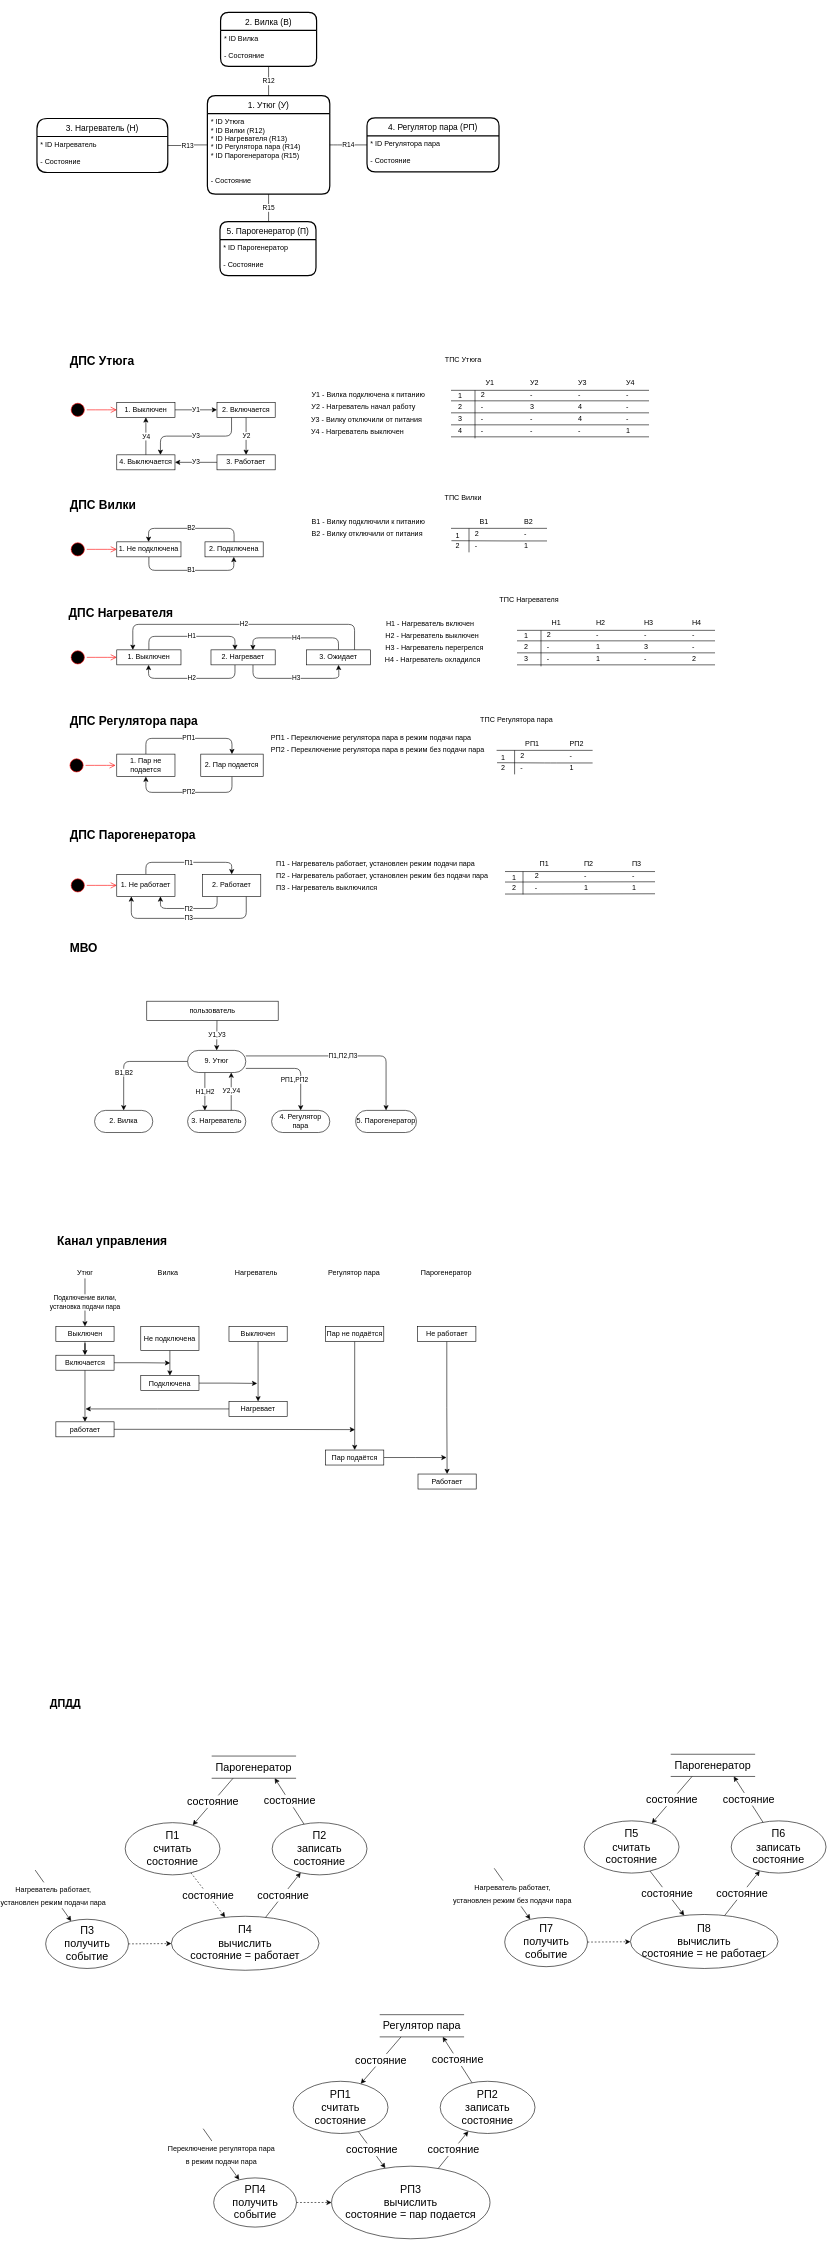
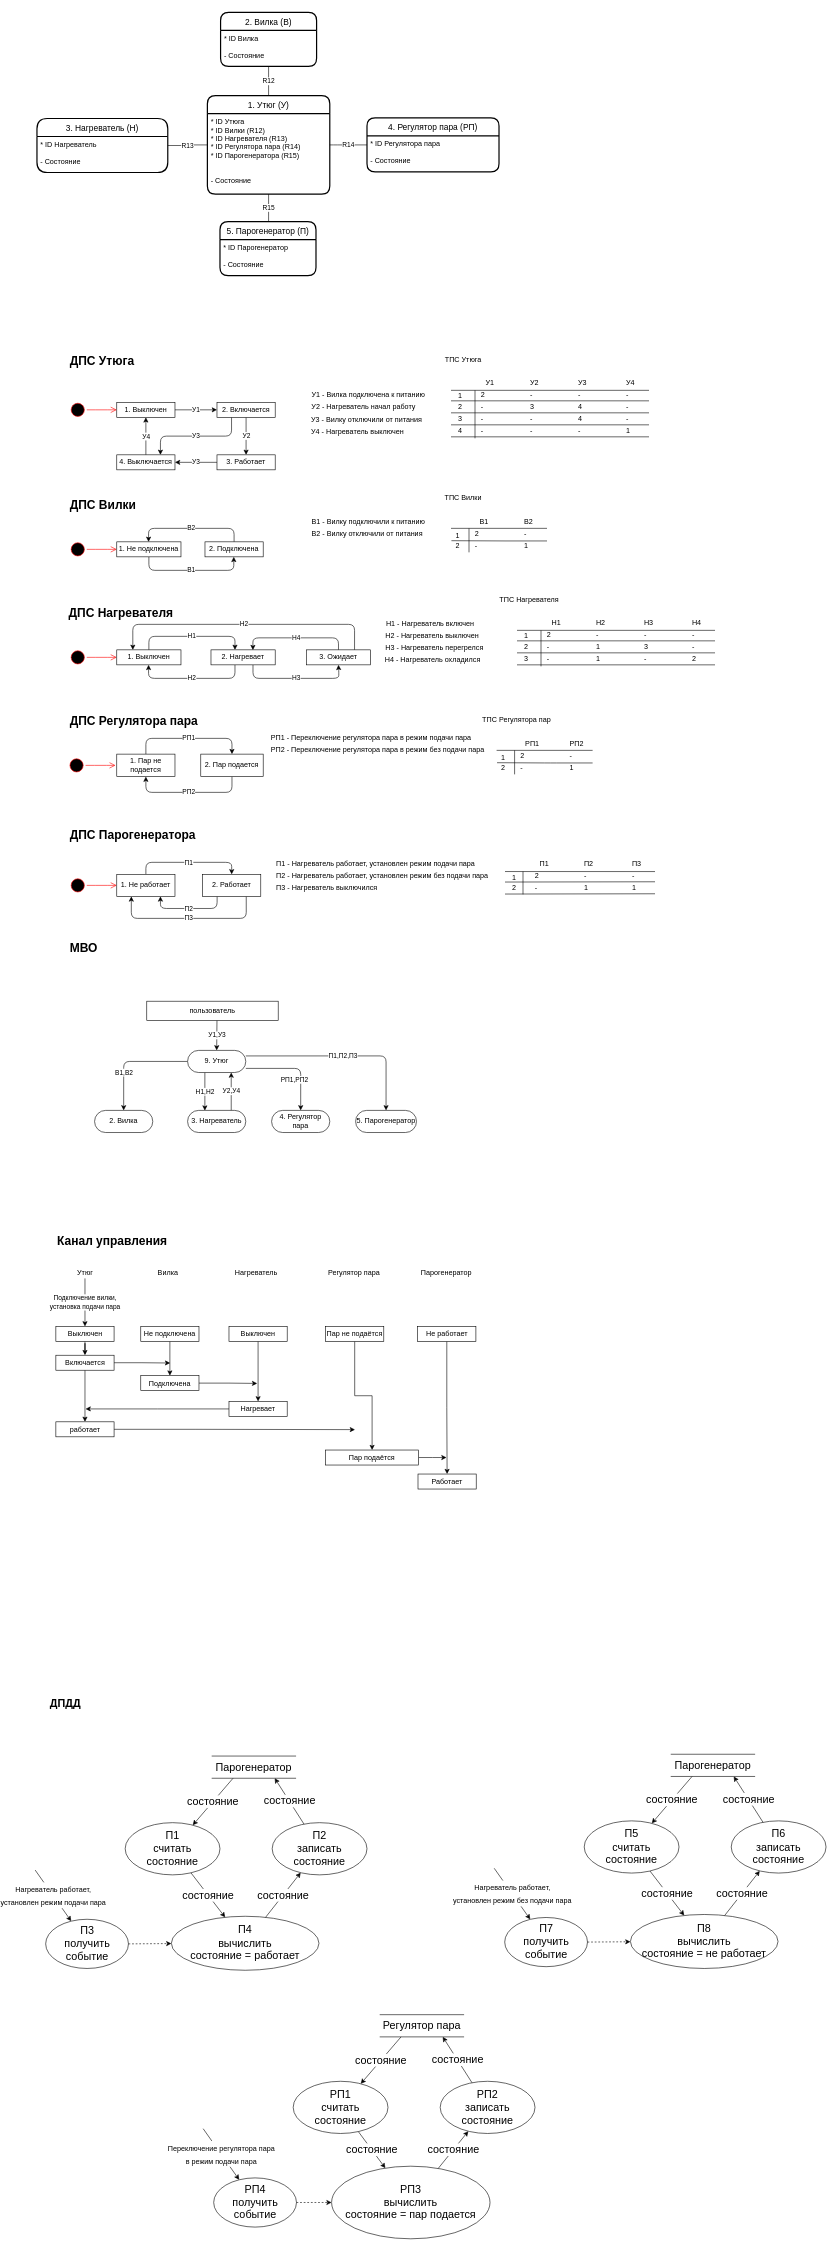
node "ТПС Регулятора пара": label "ТПС Регулятора пара" -> "ТПС Регулятора пар"
node "Не подключена": size 58x24 -> 58x15
node "Пар подаётся": size 58x15 -> 93x15
edge "П1 считать состояние" -> "П4 вычислить состояние = работает": style dashed -> solid
